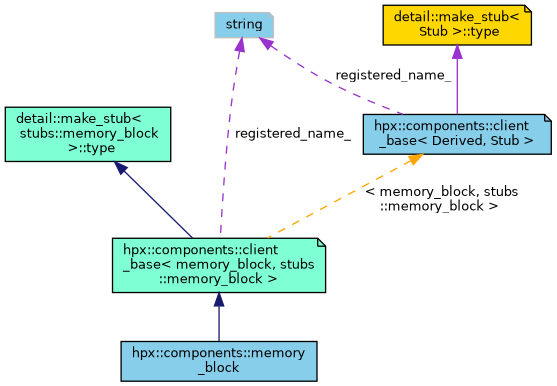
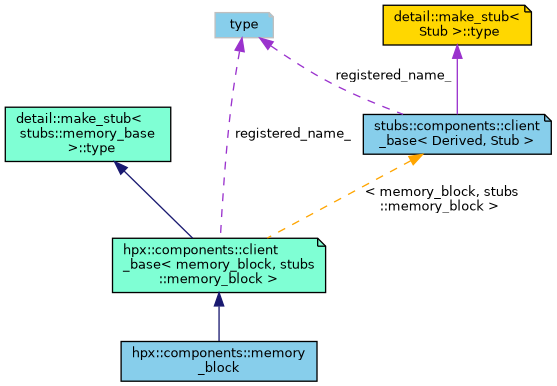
node "string": label "string" -> "type"
node "detail::make_stub< stubs::memory_block >::type": label "detail::make_stub< stubs::memory_block >::type" -> "detail::make_stub< stubs::memory_base >::type"
node "hpx::components::client _base< Derived, Stub >": label "hpx::components::client _base< Derived, Stub >" -> "stubs::components::client _base< Derived, Stub >"
